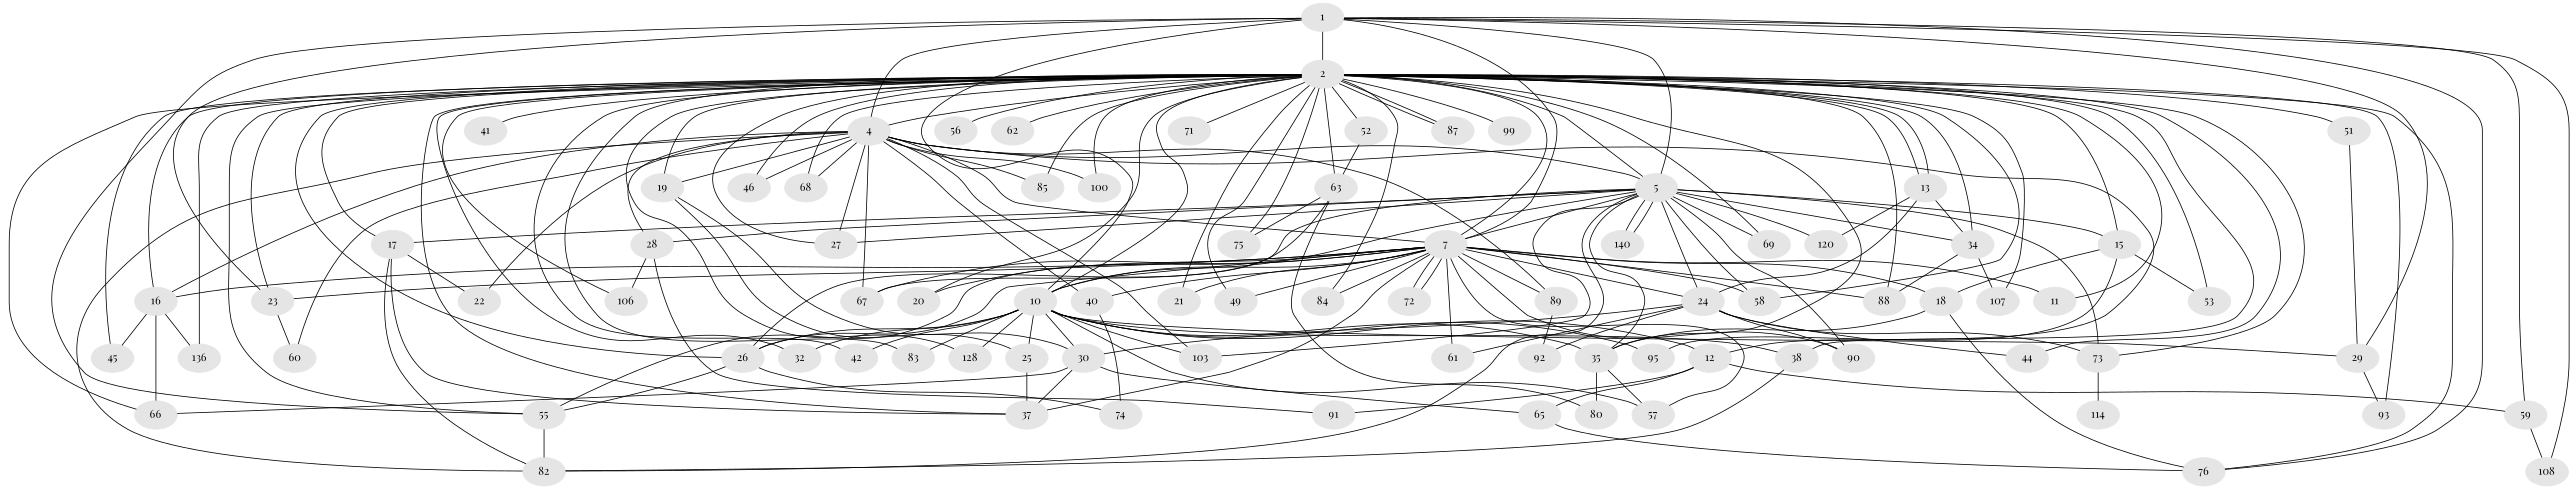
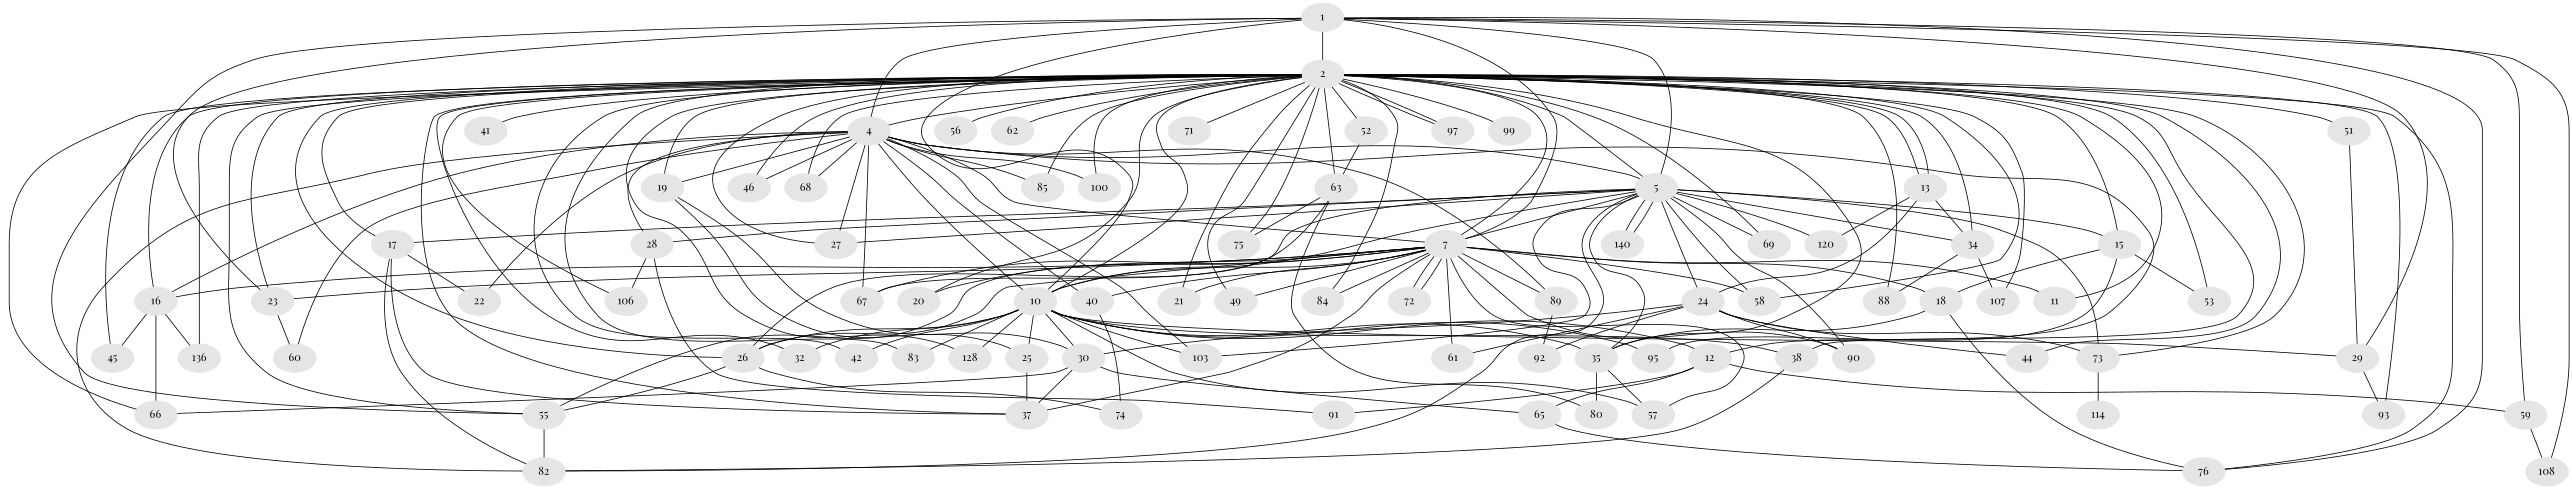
node "87": label "87" -> "97"
edge "4" -- "10": added
edge "7" -- "24": removed
edge "7" -- "88": removed
